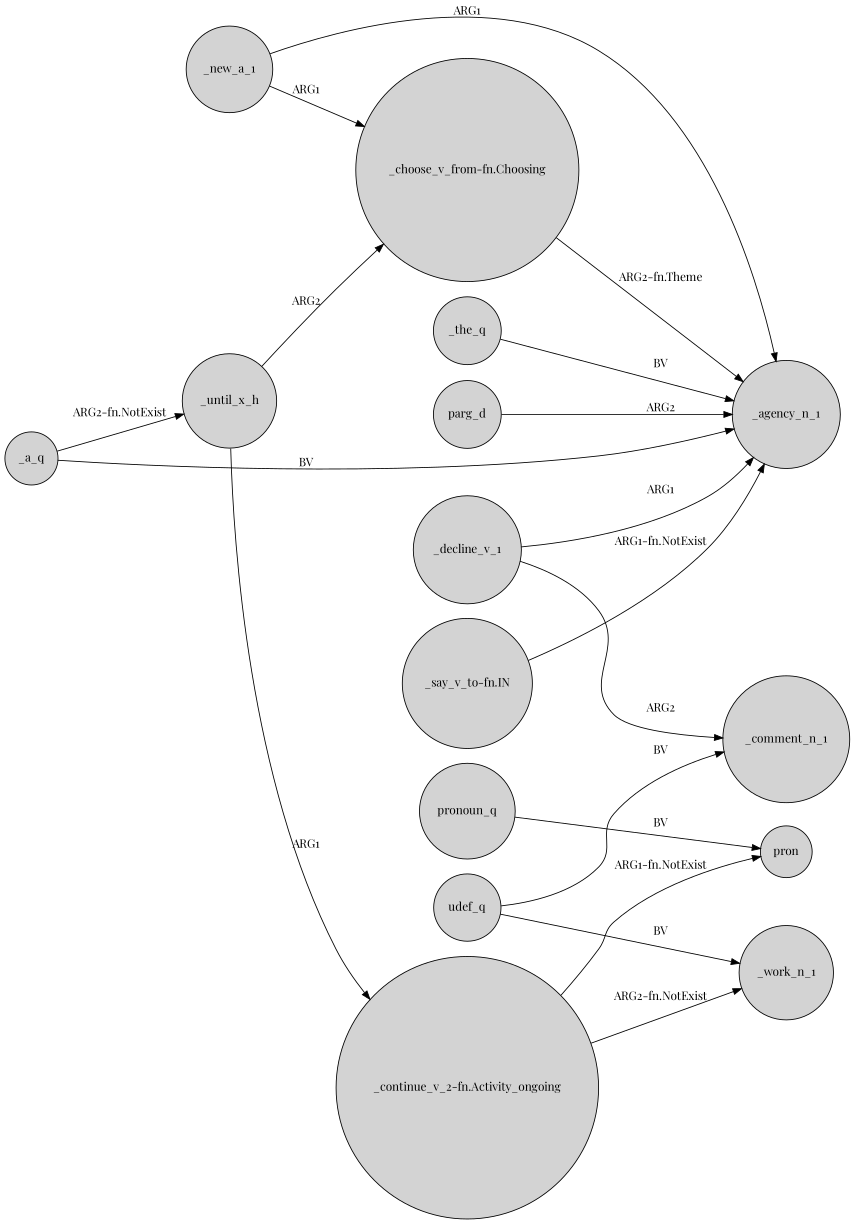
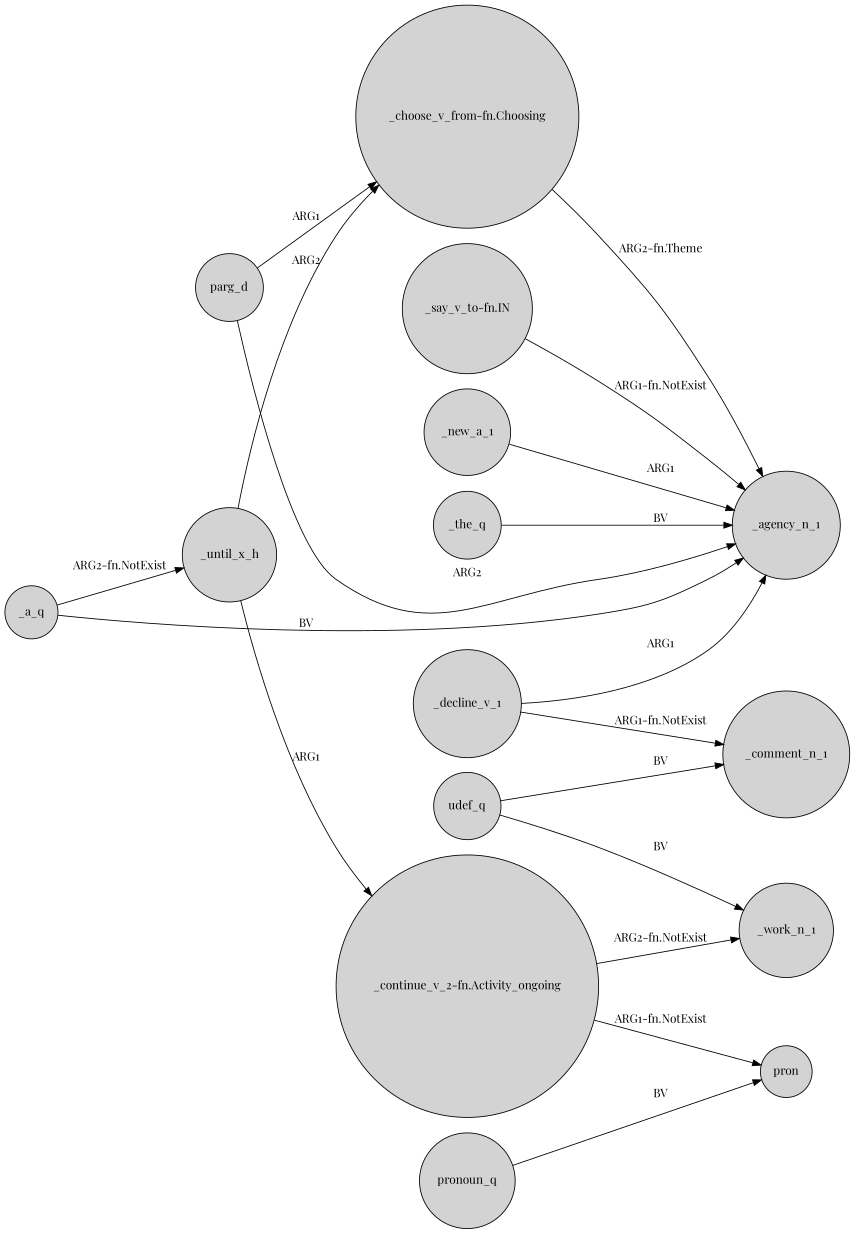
edge "_new_a_1" -> "_choose_v_from-fn.Choosing": now "parg_d" -> "_choose_v_from-fn.Choosing"
edge "_decline_v_1" -> "_comment_n_1": label "ARG2" -> "ARG1-fn.NotExist"
